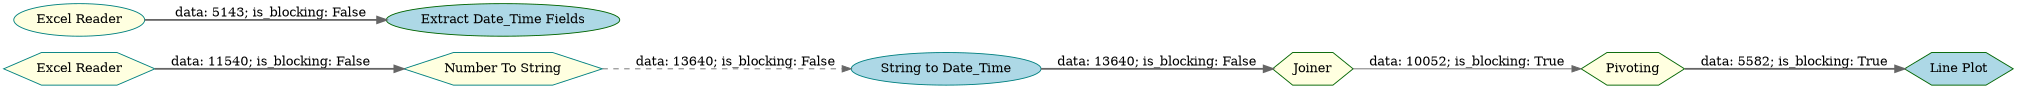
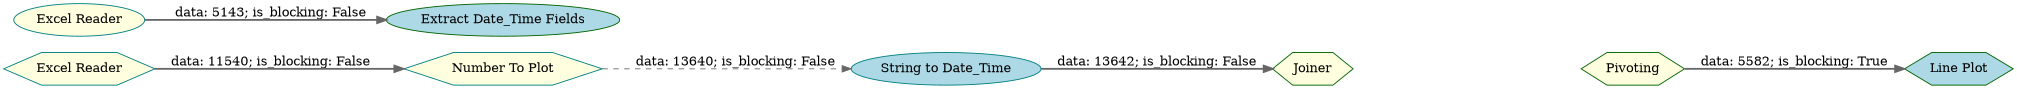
edge "String to Date_Time" -> "Joiner": label "data: 13640; is_blocking: False" -> "data: 13642; is_blocking: False"
node "Number To String": label "Number To String" -> "Number To Plot"
edge "Joiner" -> "Pivoting": removed, label "data: 10052; is_blocking: True"
